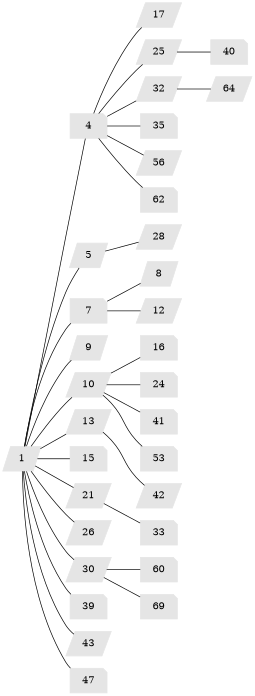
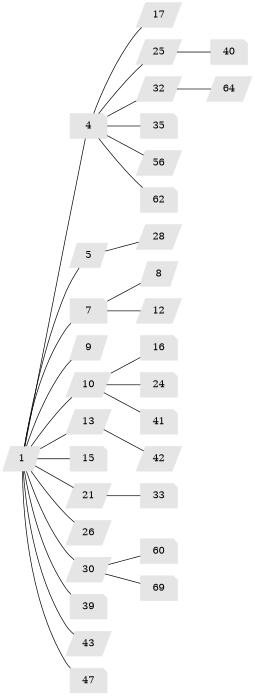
node "53": removed
